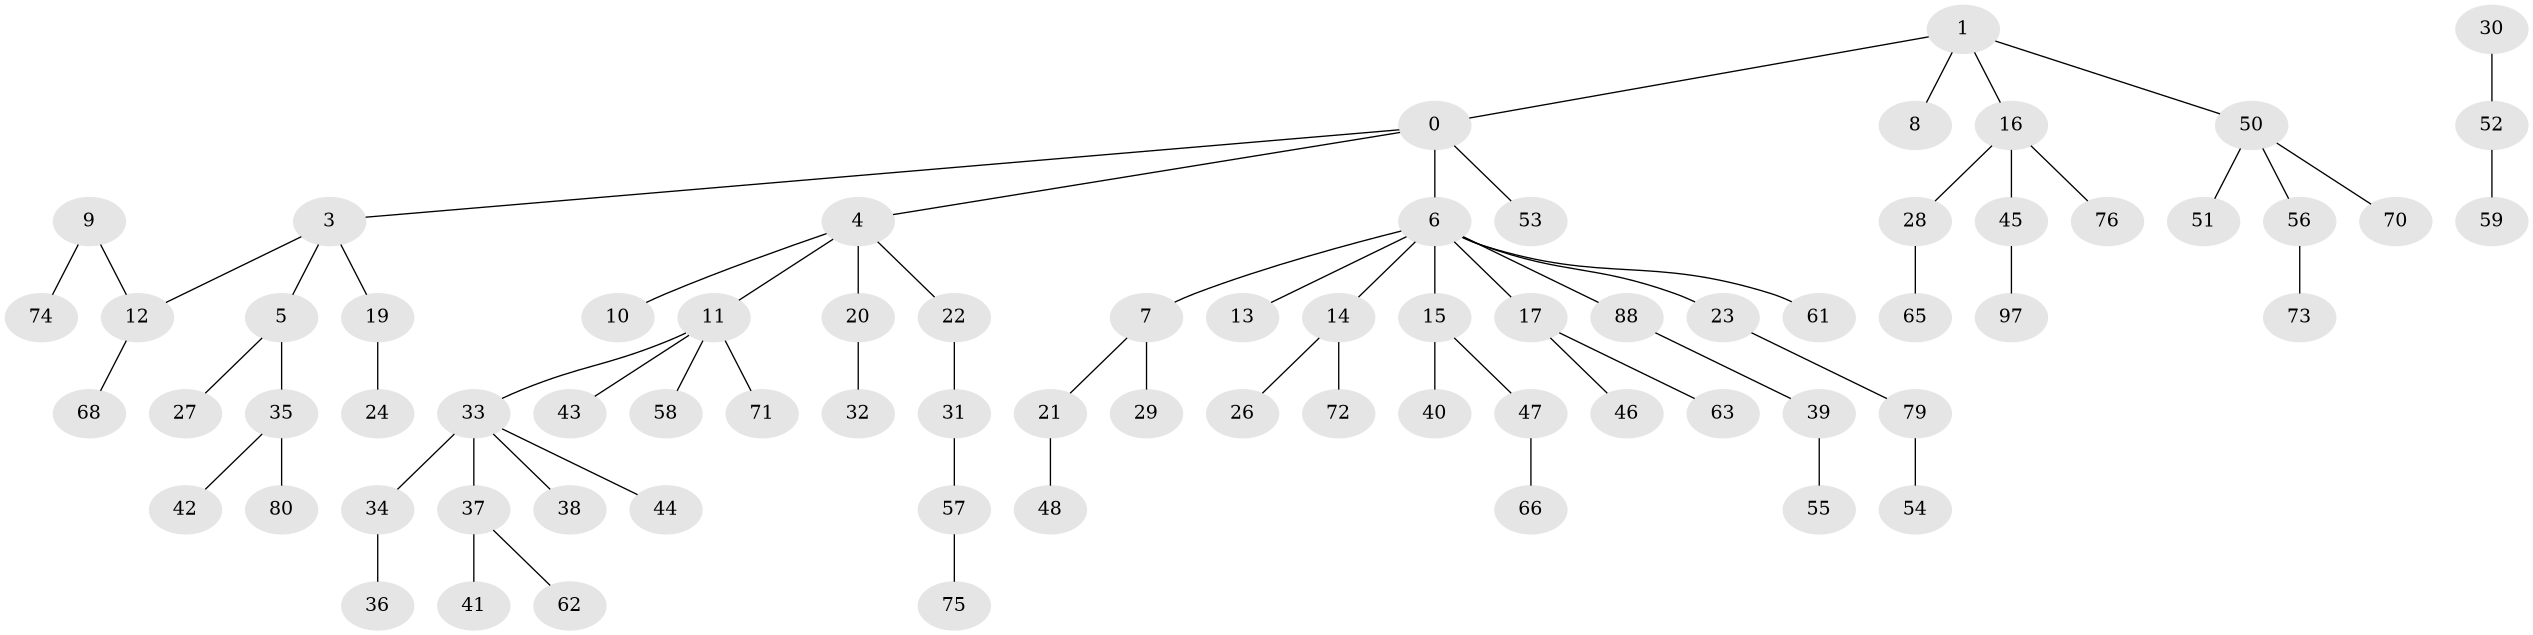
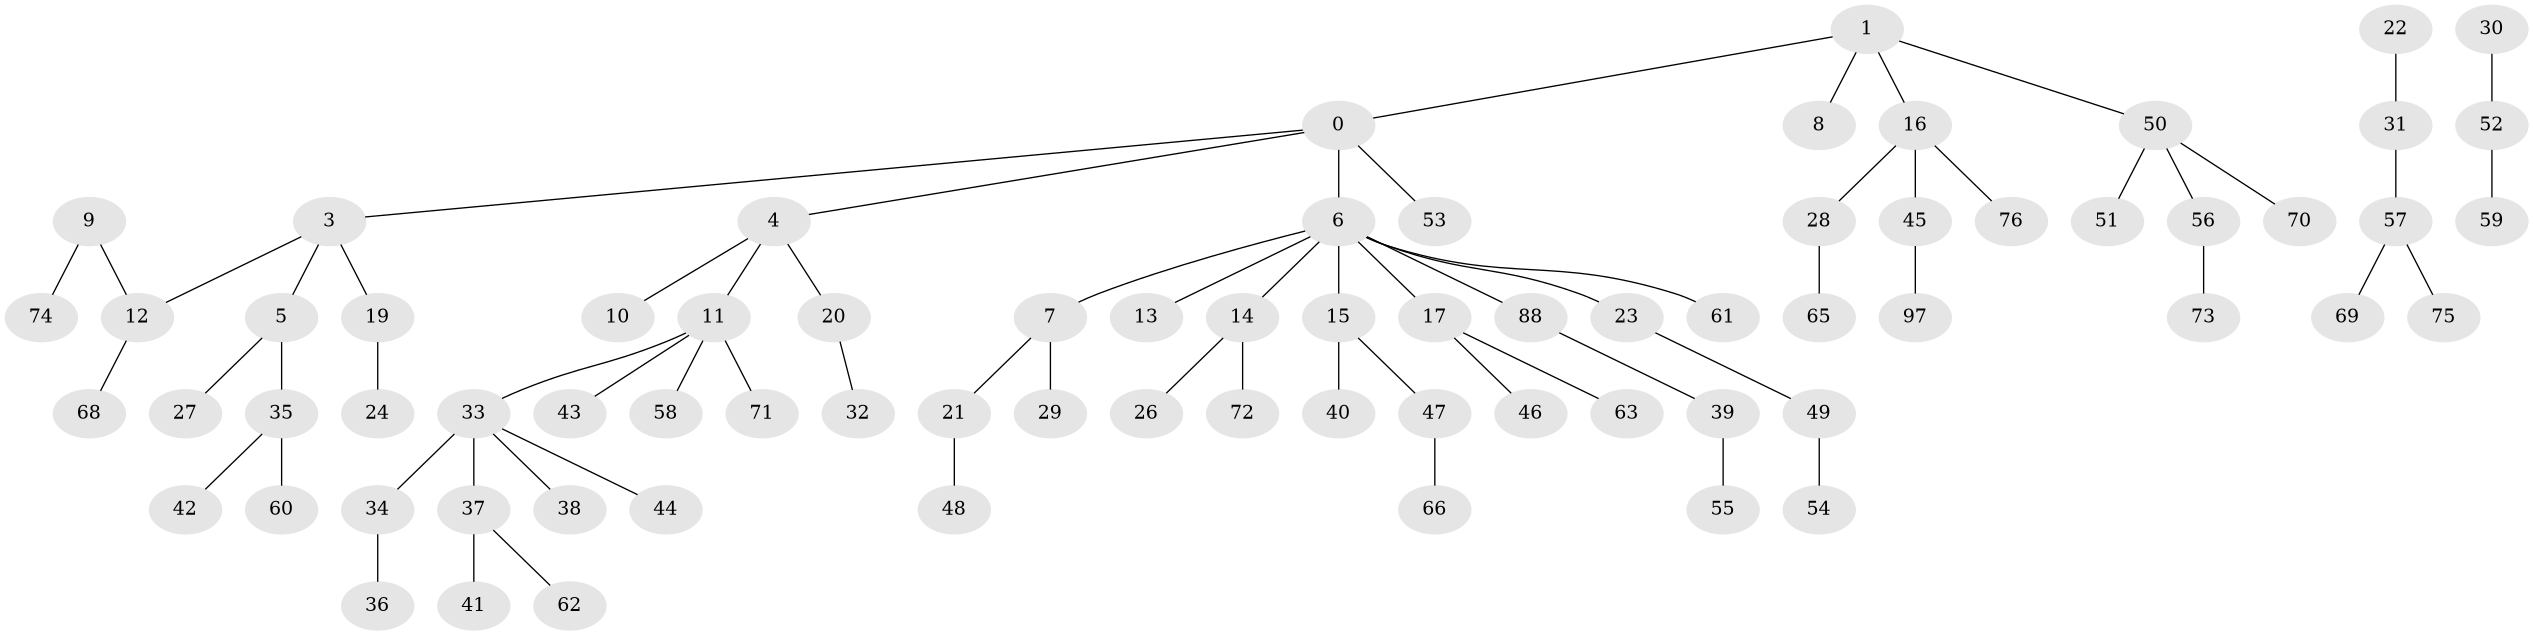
edge "4" -- "22": removed
node "69": added
node "79": label "79" -> "49"
node "80": label "80" -> "60"
